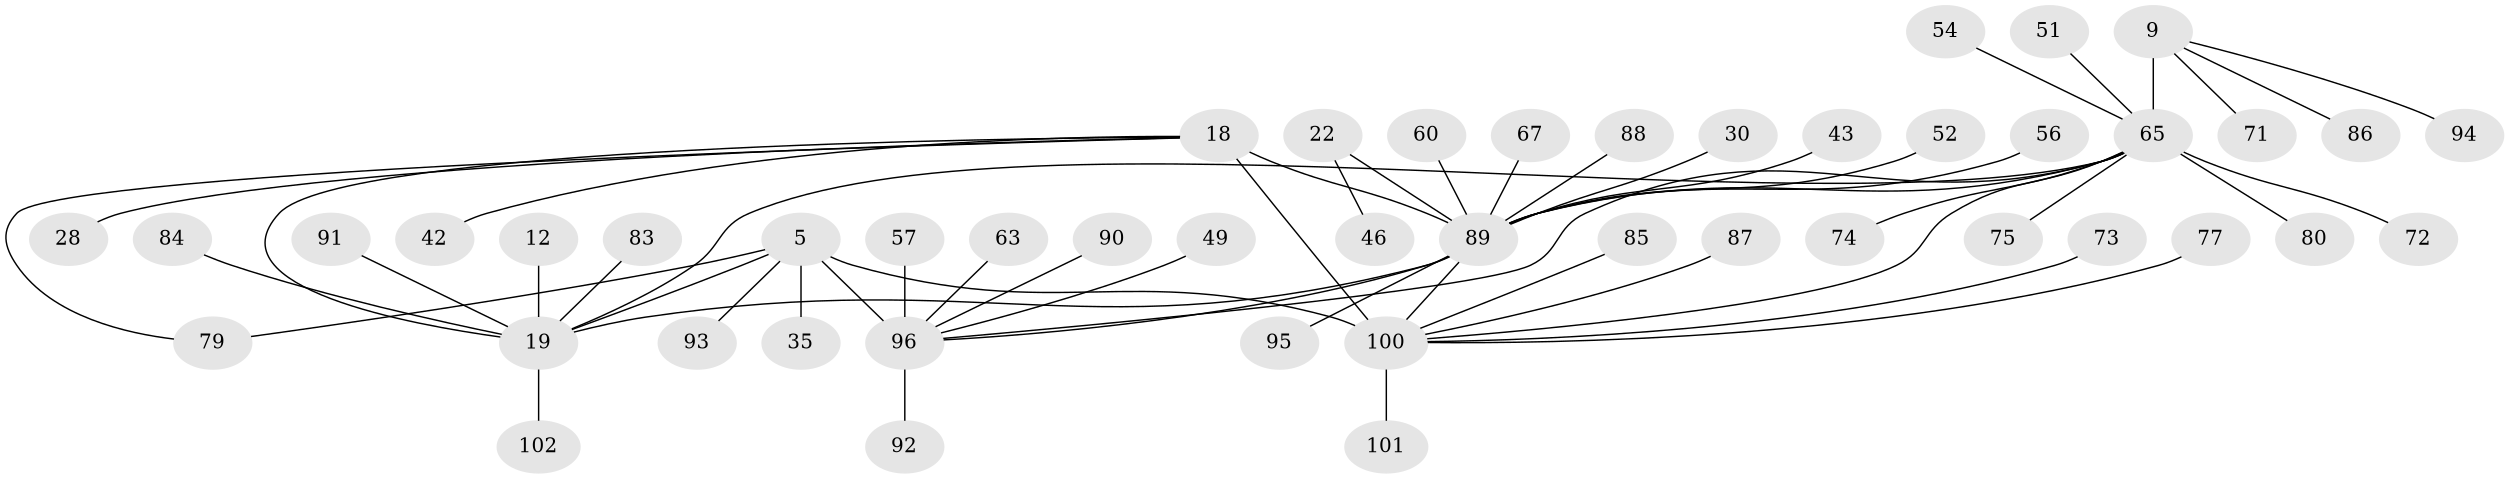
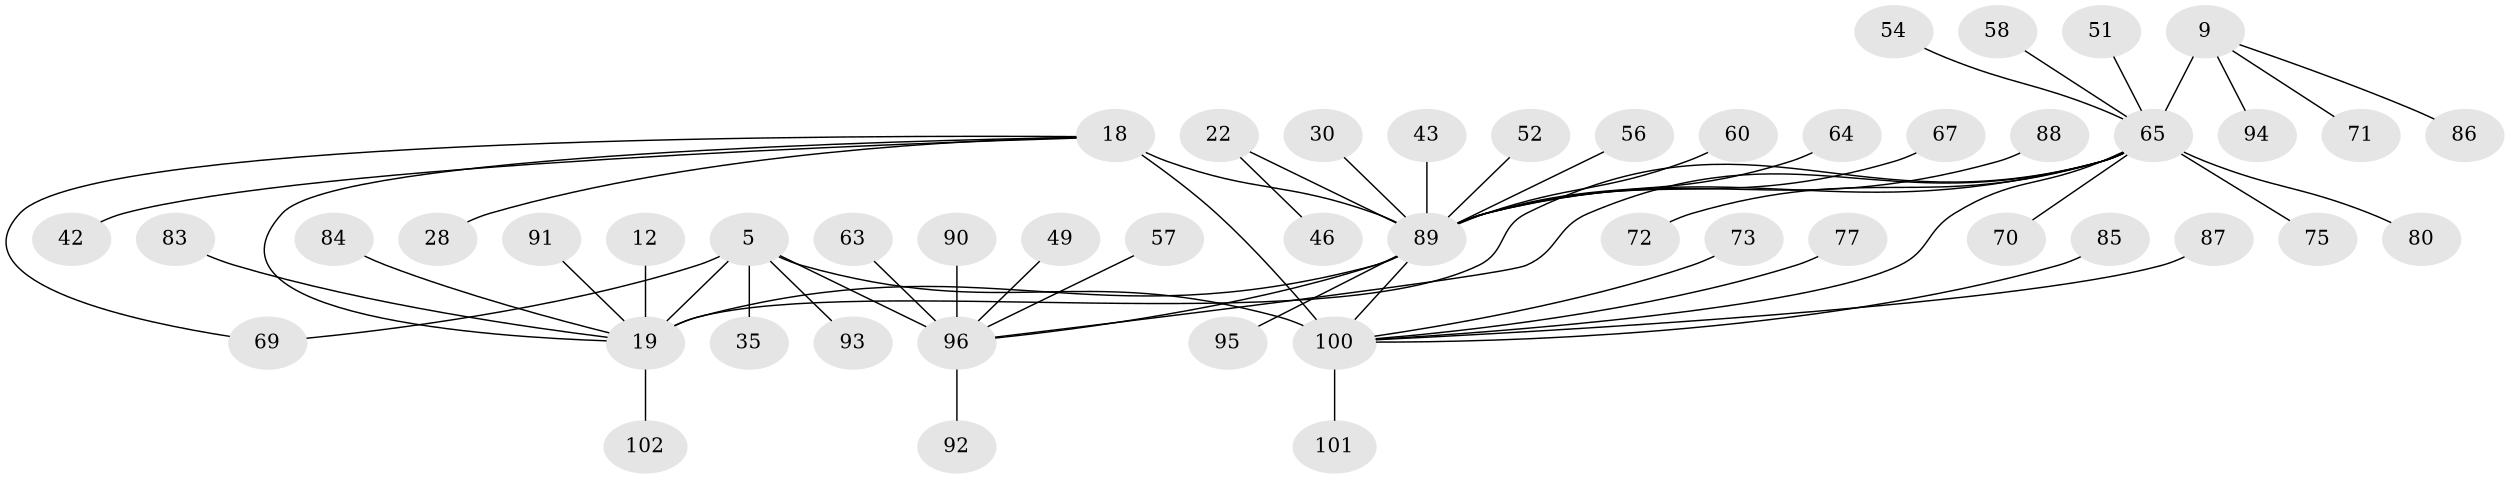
node "58": added
node "64": added
node "74": label "74" -> "70"
node "79": label "79" -> "69"
